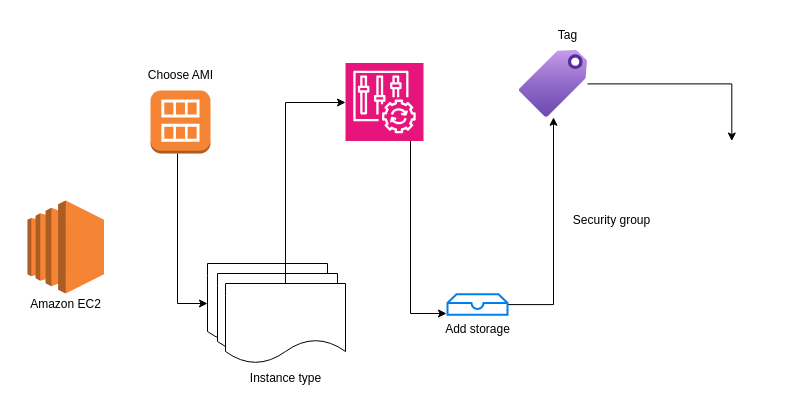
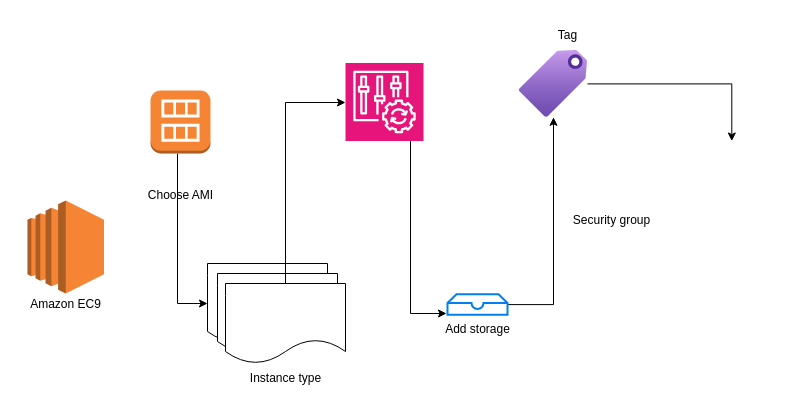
node "Choose AMI": moved (181, 76) -> (181, 196)
node "Amazon EC2": label "Amazon EC2" -> "Amazon EC9"
